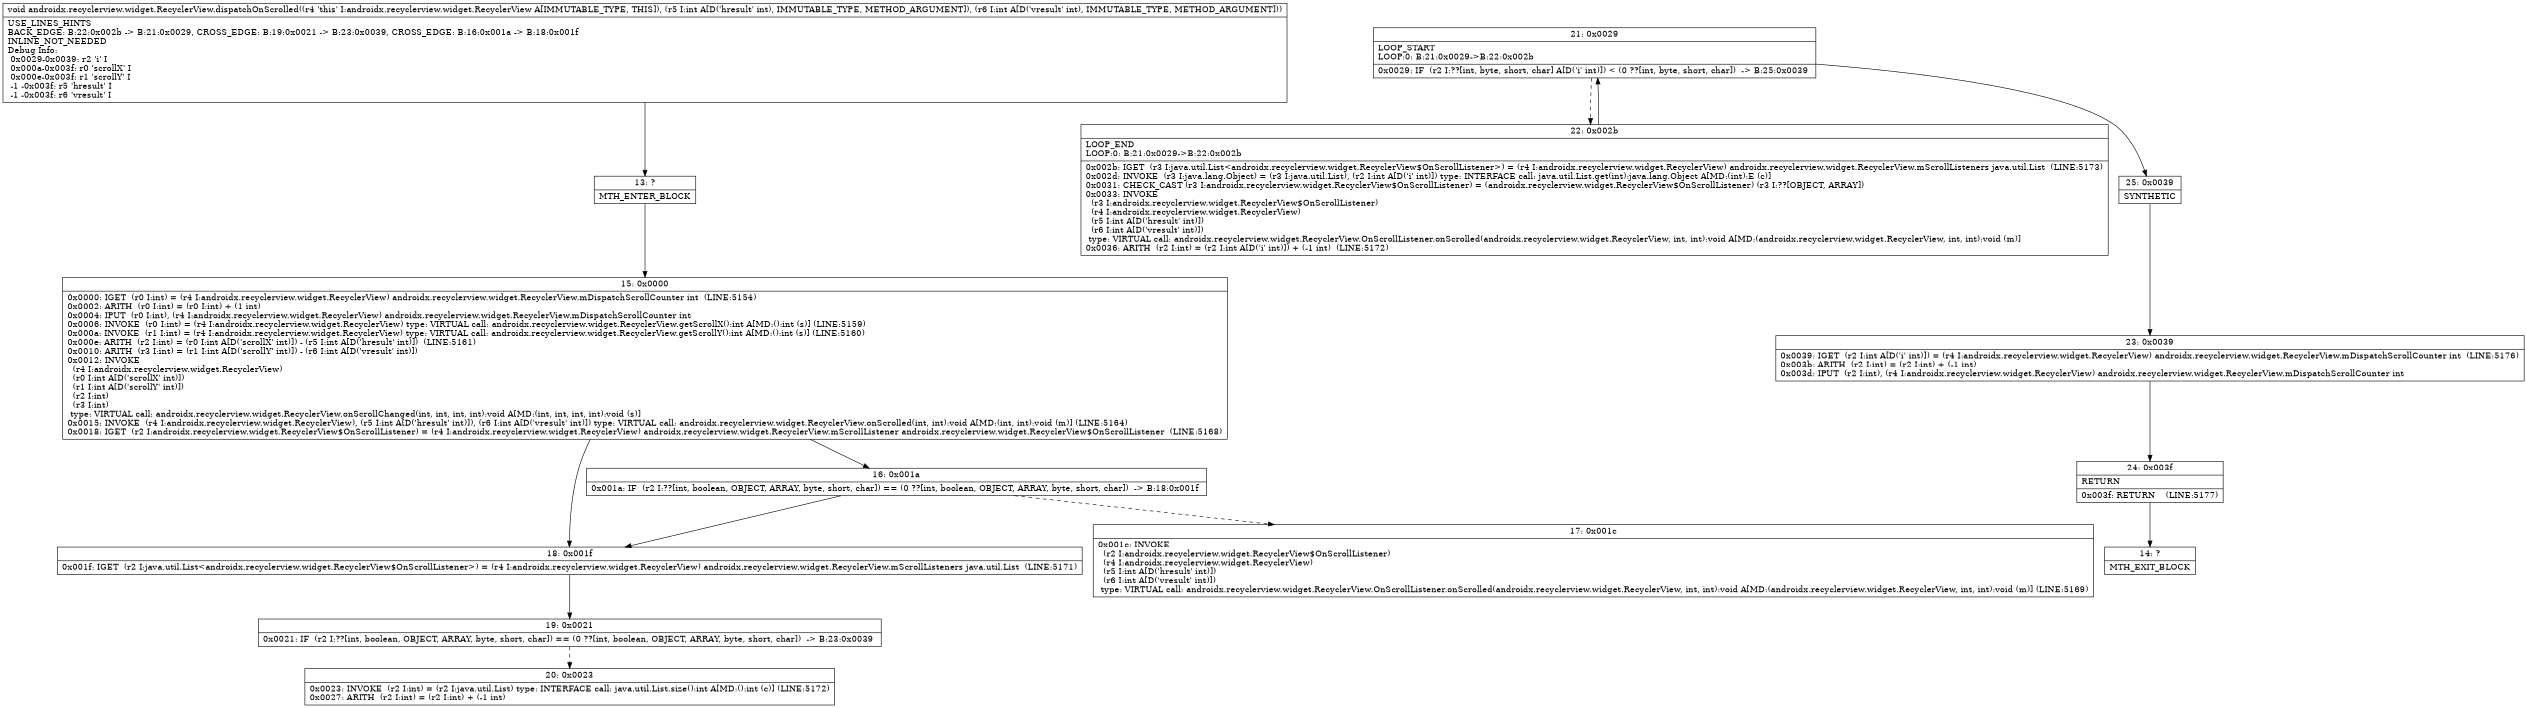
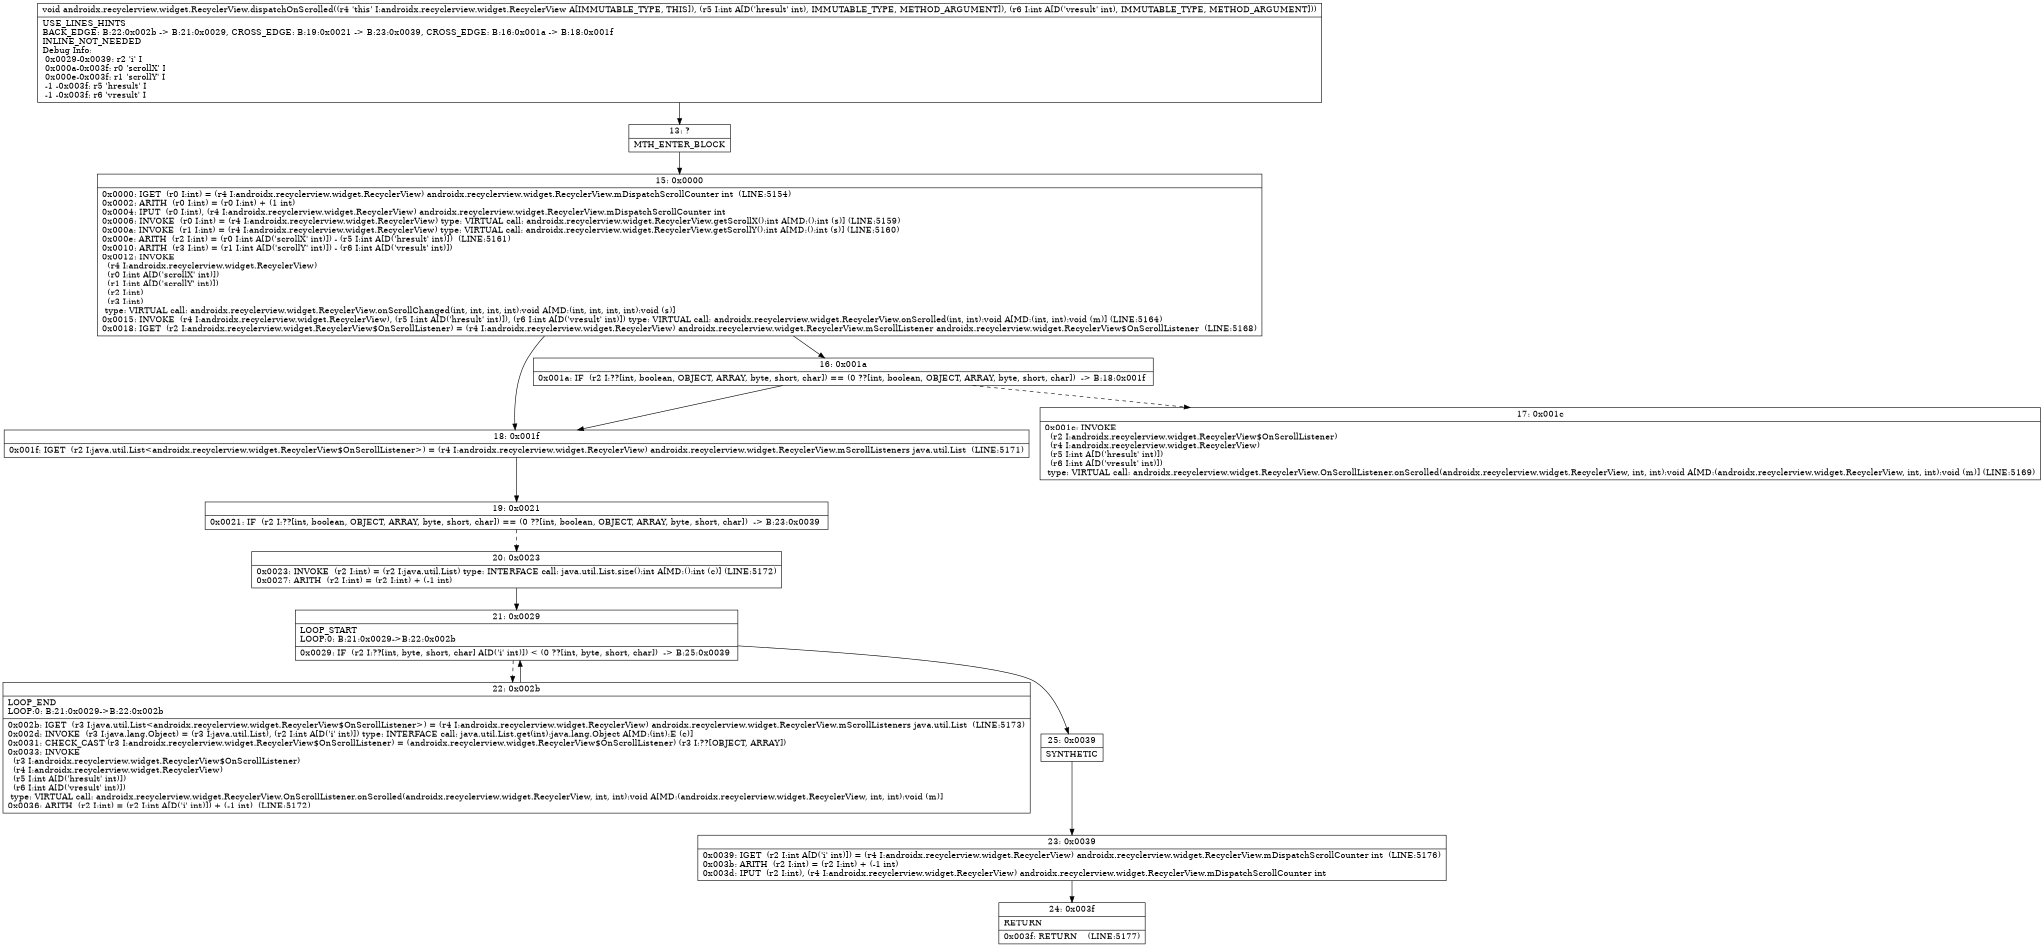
node "14: ?": removed
edge "20: 0x0023" -> "21: 0x0029": added
